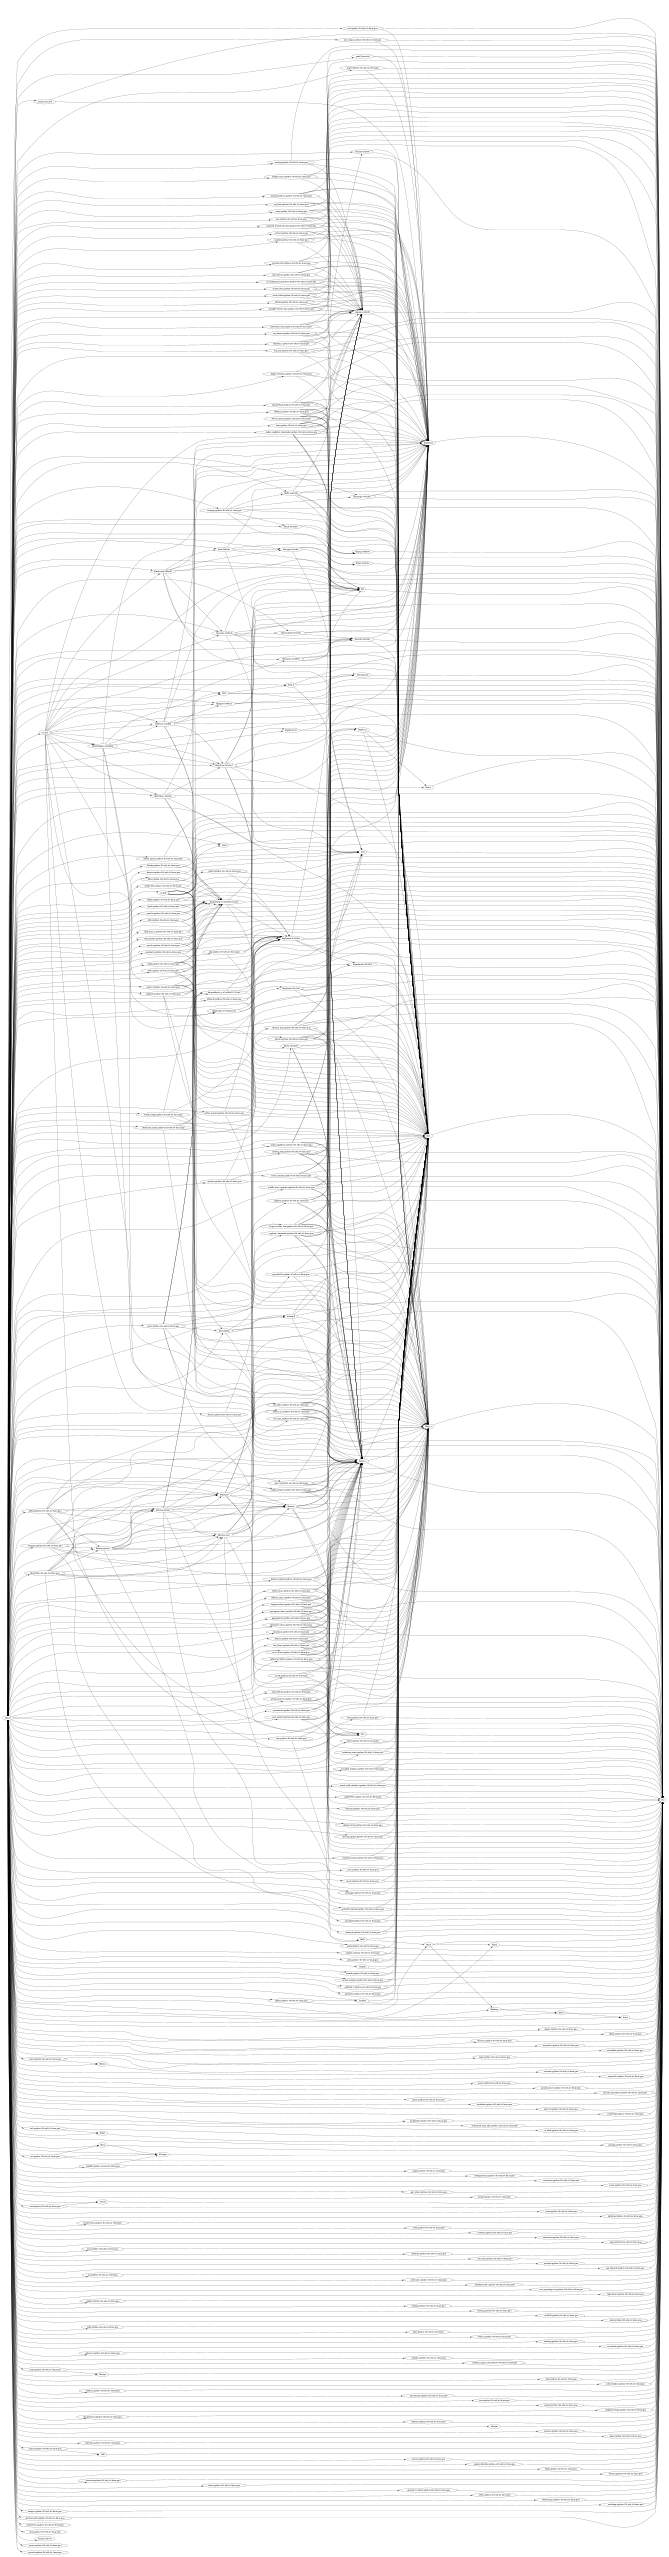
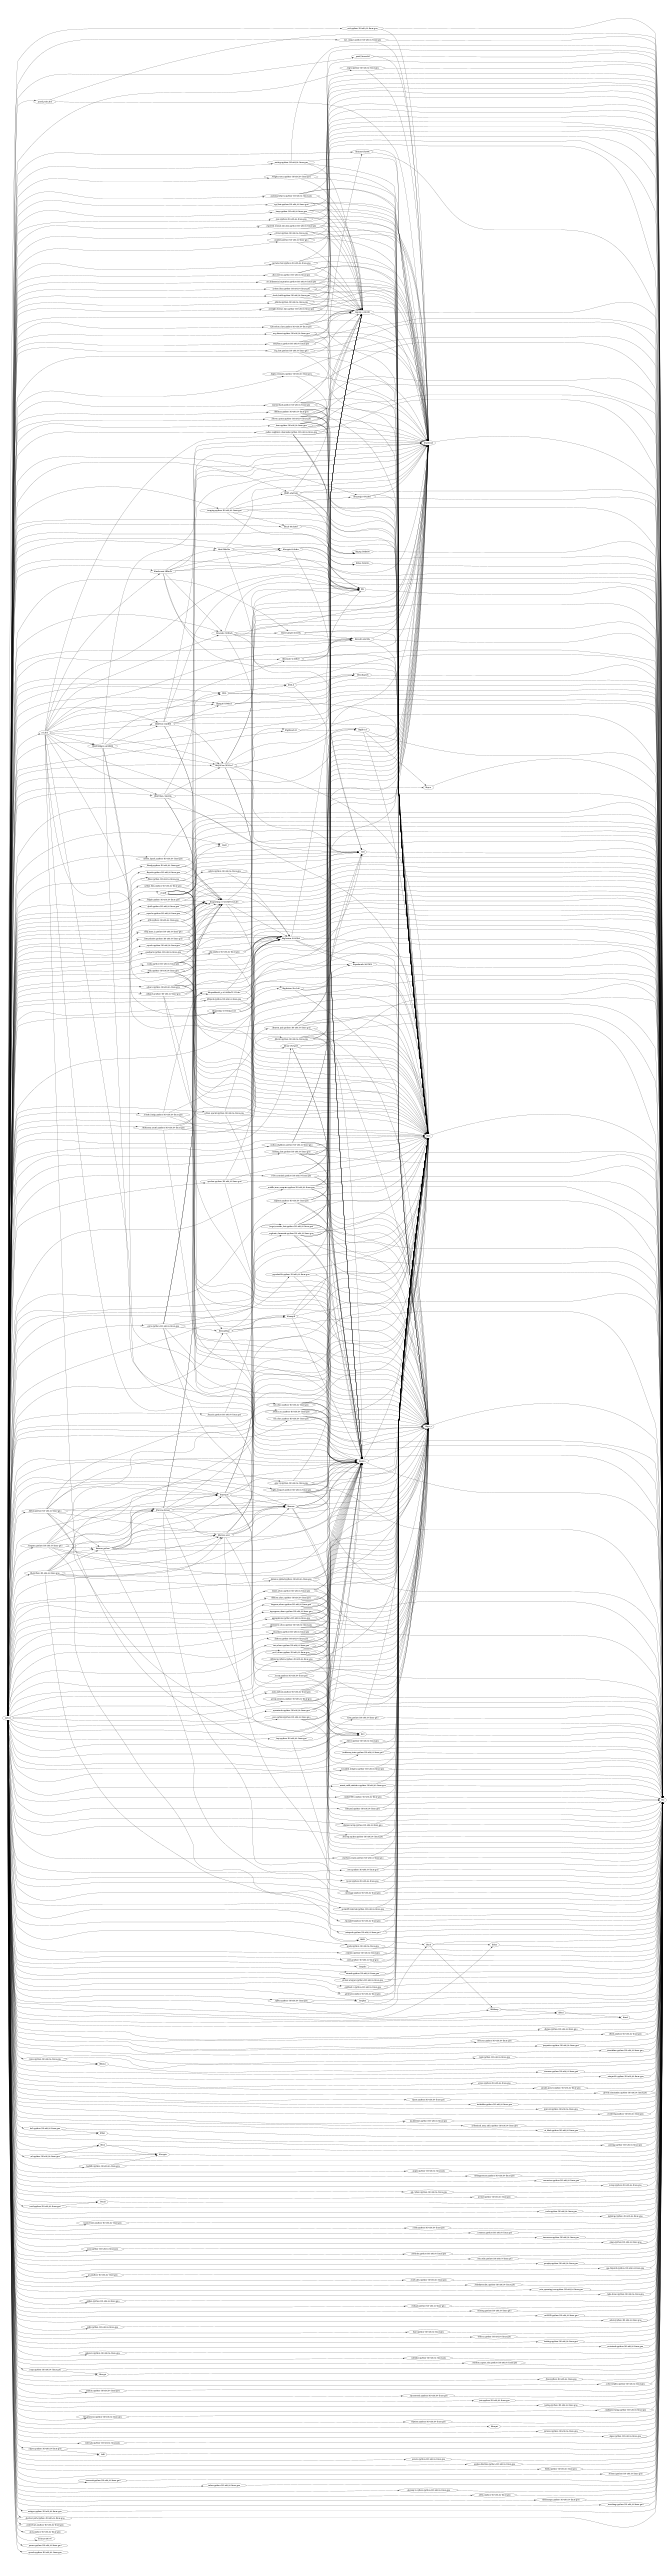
edge "python" -> "_libsvm_sparse.cpython-310-x86_64-linux-gnu": added
